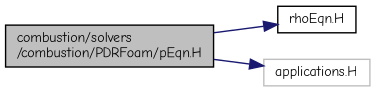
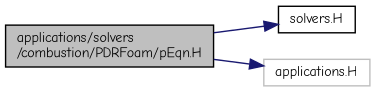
node "rhoEqn.H": label "rhoEqn.H" -> "solvers.H"
node "combustion/solvers /combustion/PDRFoam/pEqn.H": label "combustion/solvers /combustion/PDRFoam/pEqn.H" -> "applications/solvers /combustion/PDRFoam/pEqn.H"
